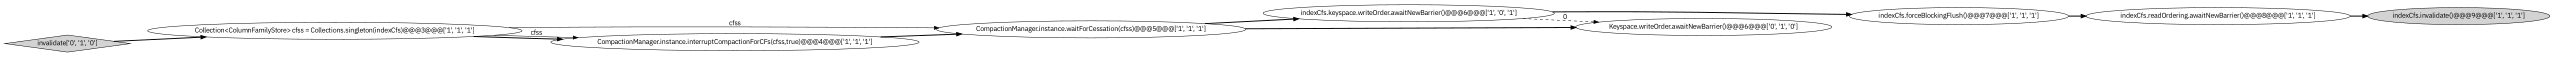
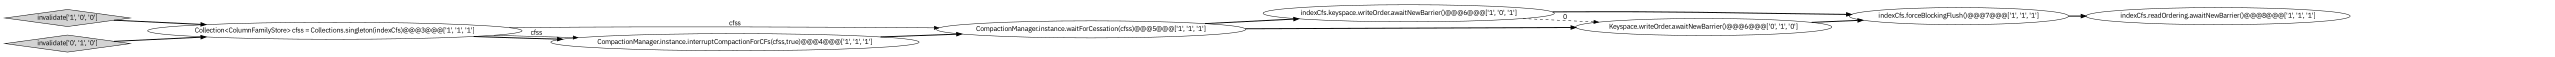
node "indexCfs.invalidate()@@@9@@@['1', '1', '1']": removed
node "invalidate['1', '0', '0']": added
edge "Keyspace.writeOrder.awaitNewBarrier()@@@6@@@['0', '1', '0']" -> "indexCfs.forceBlockingFlush()@@@7@@@['1', '1', '1']": added
